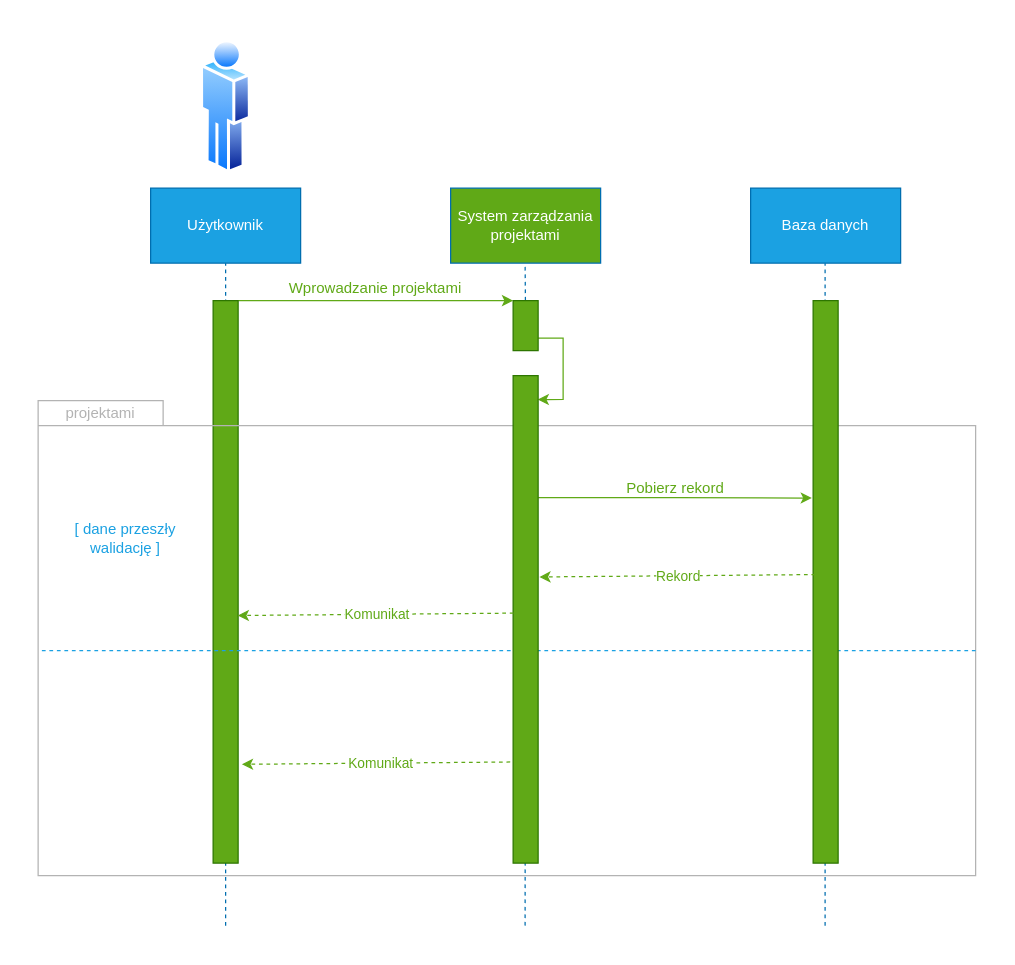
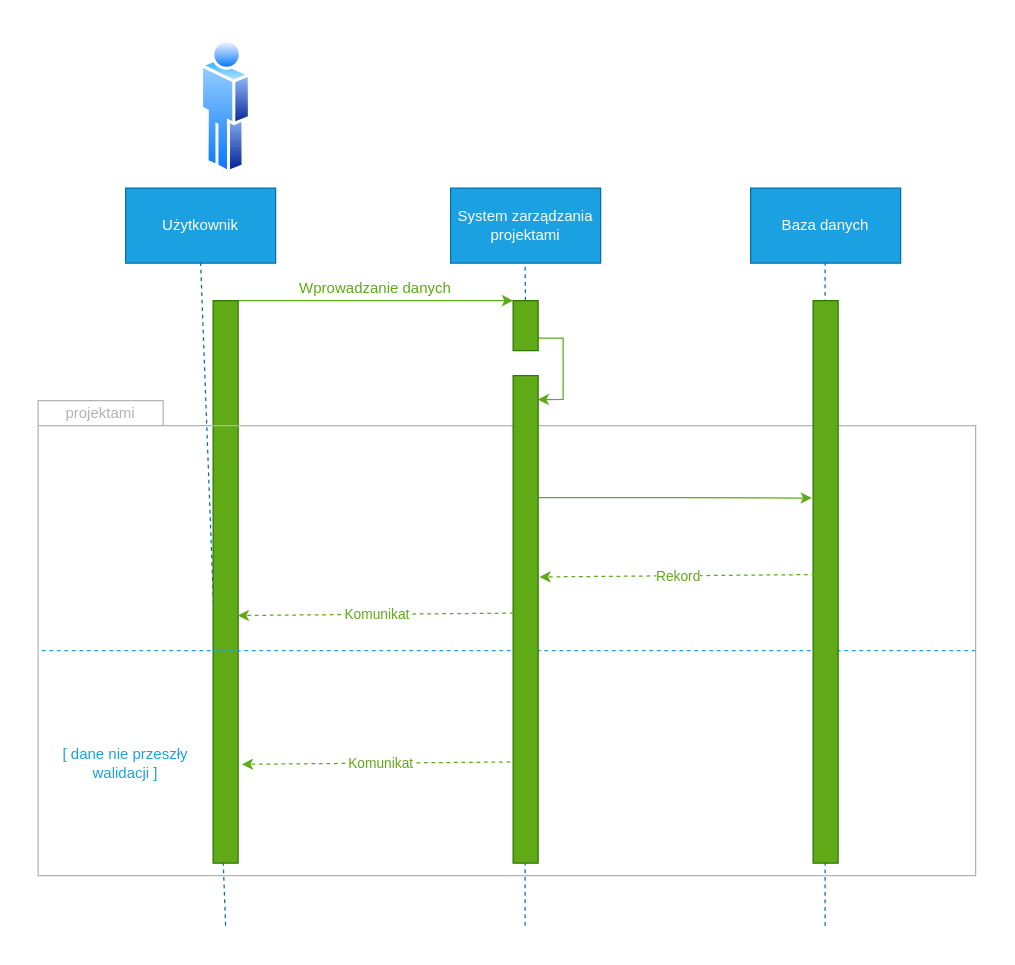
node "Użytkownik": moved (226, 226) -> (201, 226)
node "System zarządzania projektami": fillcolor #60a917 -> #1ba1e2
node "Wprowadzanie projektami": label "Wprowadzanie projektami" -> "Wprowadzanie danych"
node "Pobierz rekord": removed
node "[ dane przeszły walidację ]": removed
node "[ dane nie przeszły walidacji ]": added
